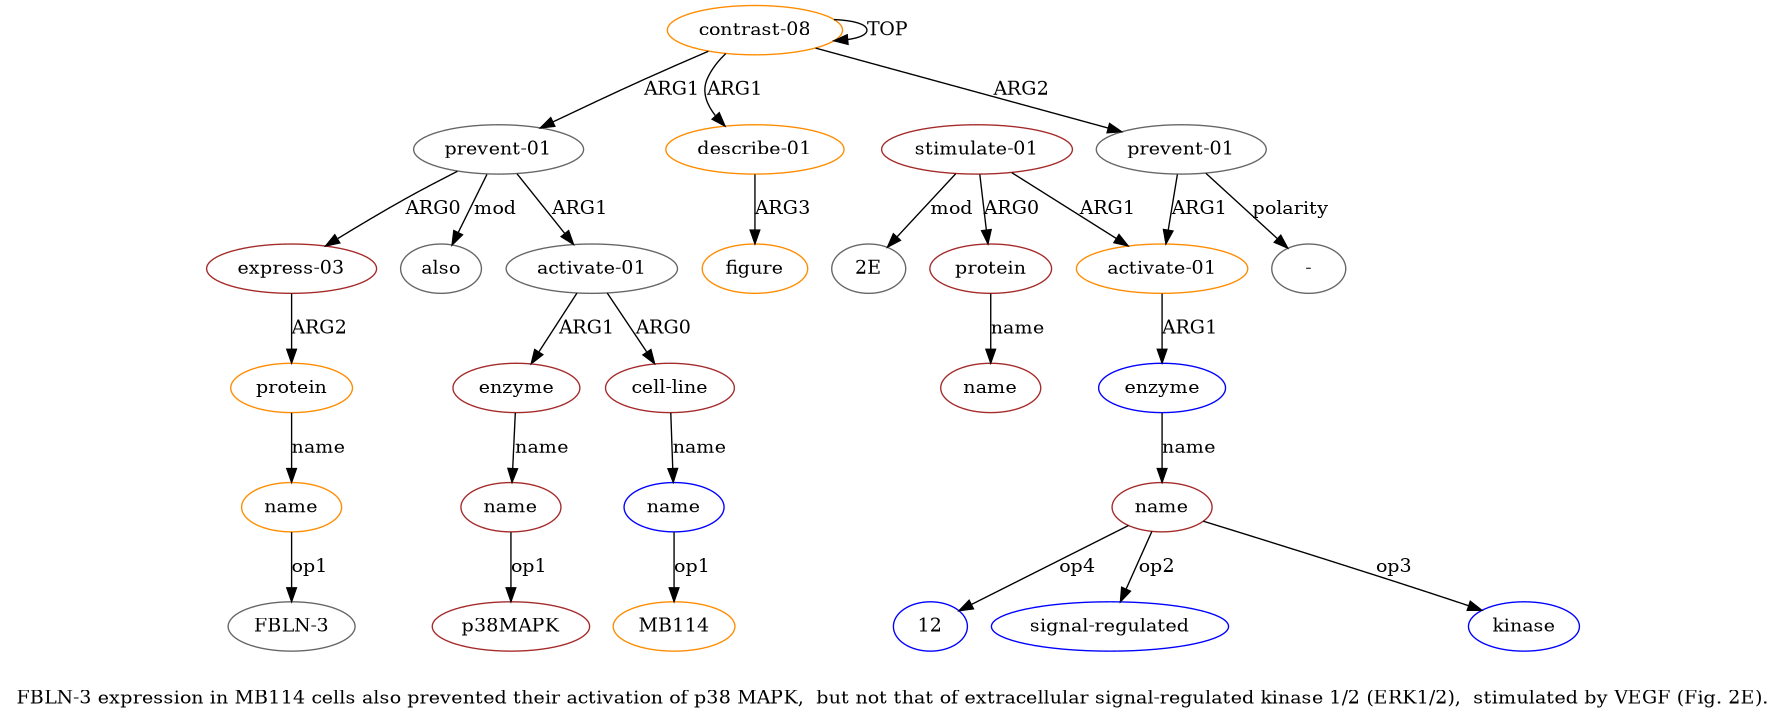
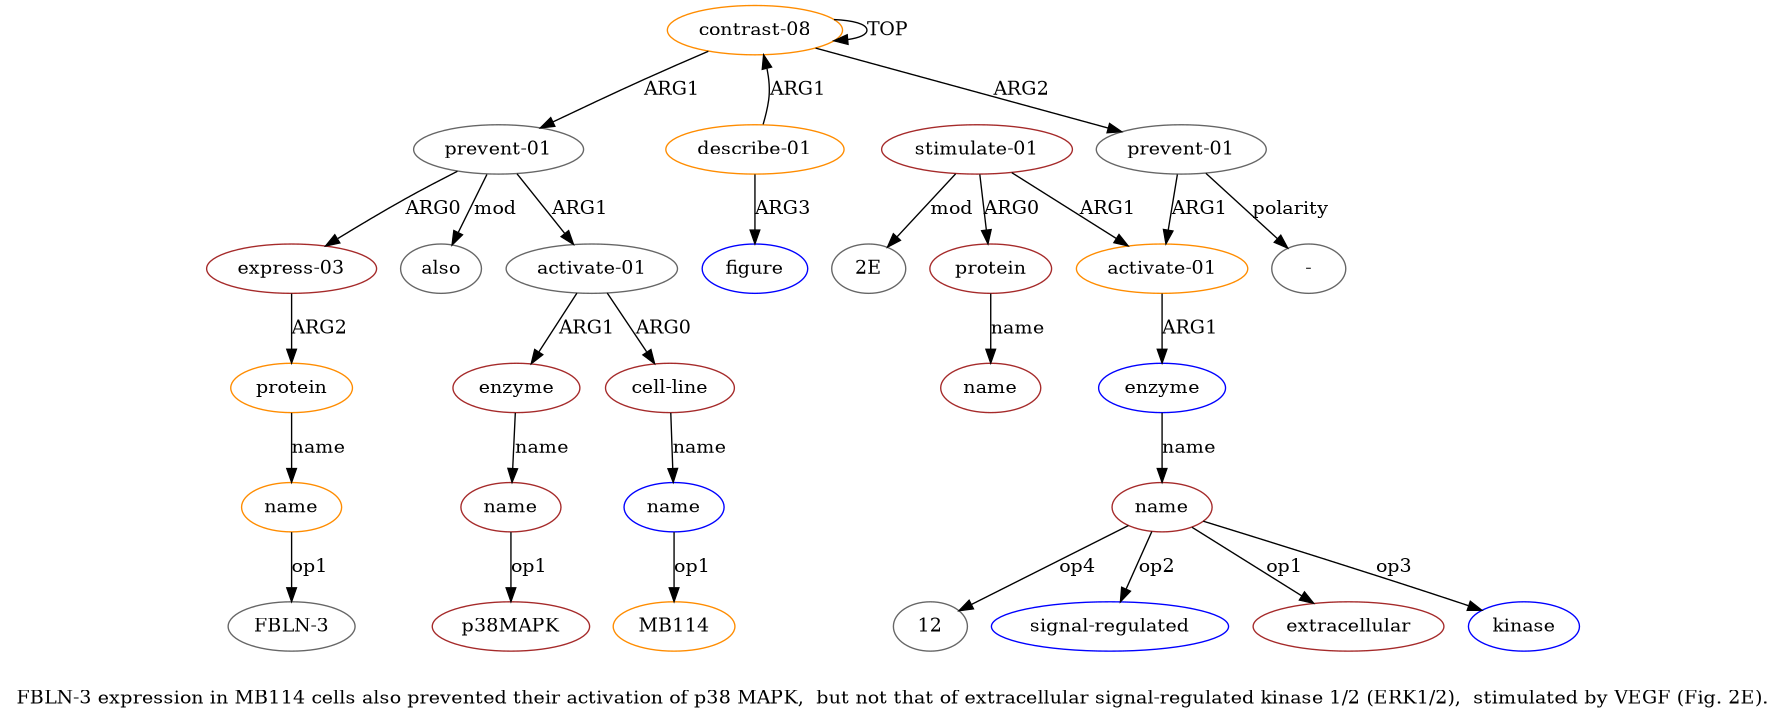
edge "contrast-08" -> "describe-01": reversed
node "figure": color darkorange -> blue
node "12": color blue -> gray40
node "extracellular": added
